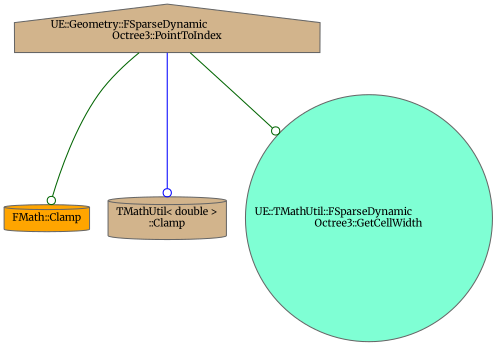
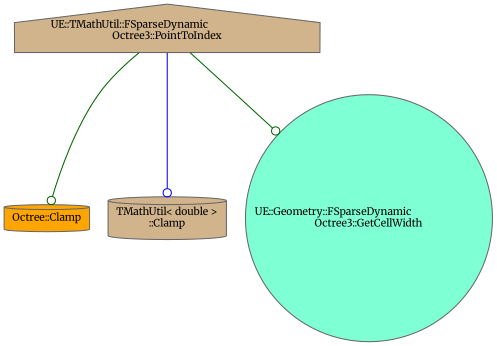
node "UE::Geometry::FSparseDynamic Octree3::PointToIndex": label "UE::Geometry::FSparseDynamic Octree3::PointToIndex" -> "UE::TMathUtil::FSparseDynamic Octree3::PointToIndex"
node "FMath::Clamp": label "FMath::Clamp" -> "Octree::Clamp"
node "UE::TMathUtil::FSparseDynamic Octree3::GetCellWidth": label "UE::TMathUtil::FSparseDynamic Octree3::GetCellWidth" -> "UE::Geometry::FSparseDynamic Octree3::GetCellWidth"
